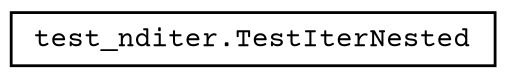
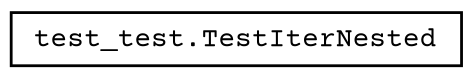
node "test_nditer.TestIterNested": label "test_nditer.TestIterNested" -> "test_test.TestIterNested"
